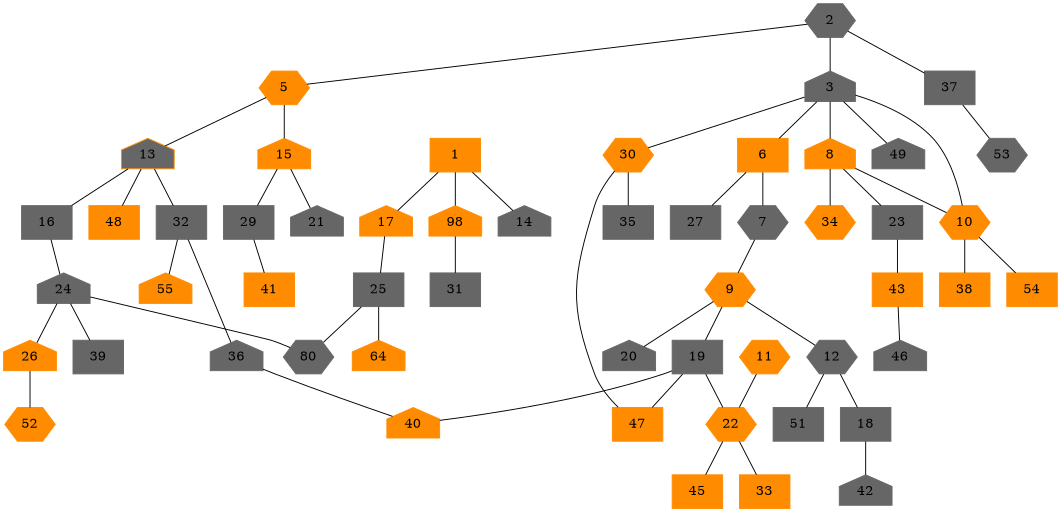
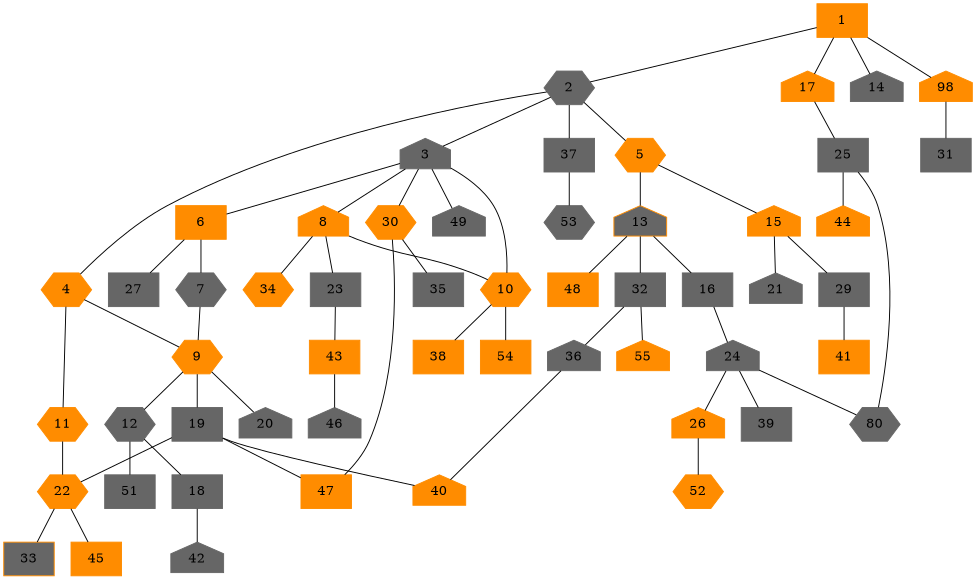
edge "1" -- "2": added
node "4": added
node "64": label "64" -> "44"
node "33": fillcolor darkorange -> gray40
